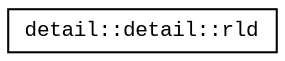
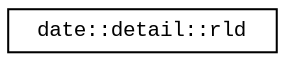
node "detail::detail::rld": label "detail::detail::rld" -> "date::detail::rld"
